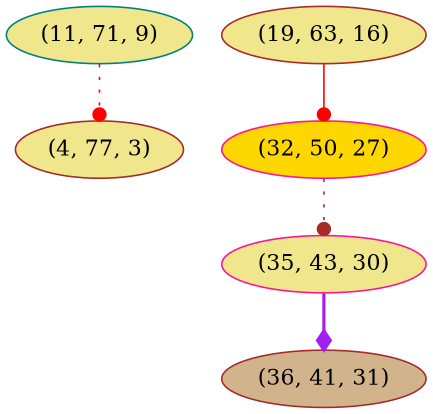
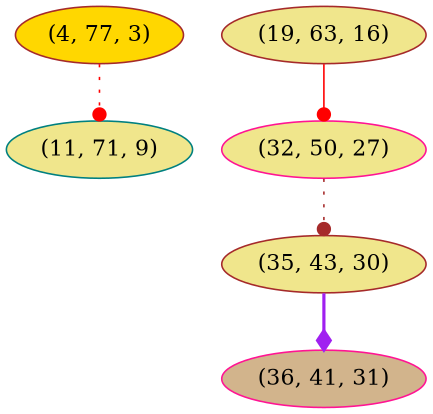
edge "(11, 71, 9)" -> "(4, 77, 3)": reversed
node "(4, 77, 3)": fillcolor khaki -> gold
node "(32, 50, 27)": fillcolor gold -> khaki
node "(35, 43, 30)": color deeppink -> brown
node "(36, 41, 31)": color brown -> deeppink
